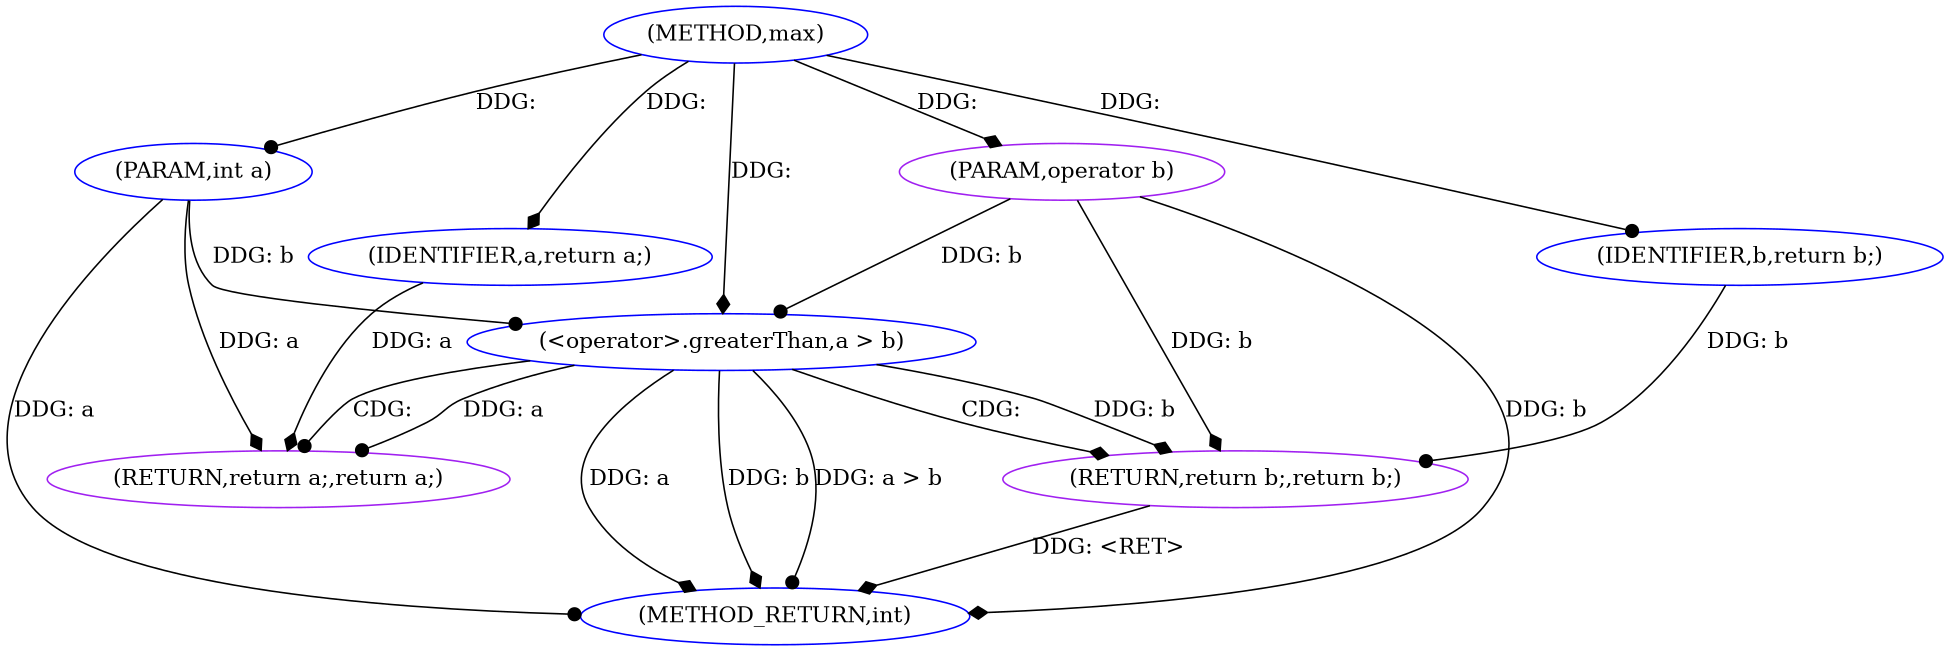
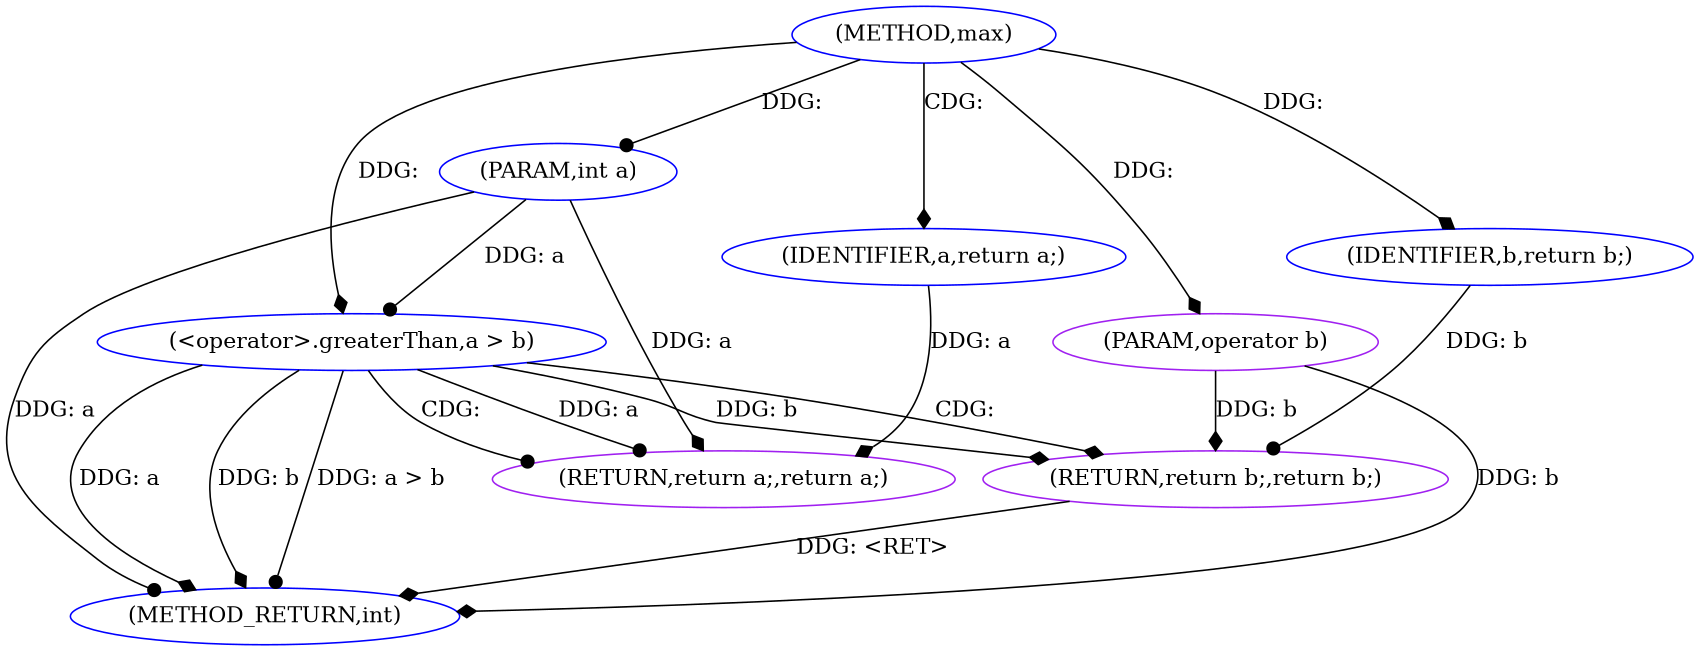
edge "(METHOD,max)" -> "(IDENTIFIER,a,return a;)": label "DDG: " -> "CDG: "
edge "(METHOD,max)" -> "(IDENTIFIER,b,return b;)": arrowhead dot -> diamond
edge "(PARAM,operator b)" -> "(<operator>.greaterThan,a > b)": removed, label "DDG: b"
edge "(PARAM,int a)" -> "(<operator>.greaterThan,a > b)": label "DDG: b" -> "DDG: a"
